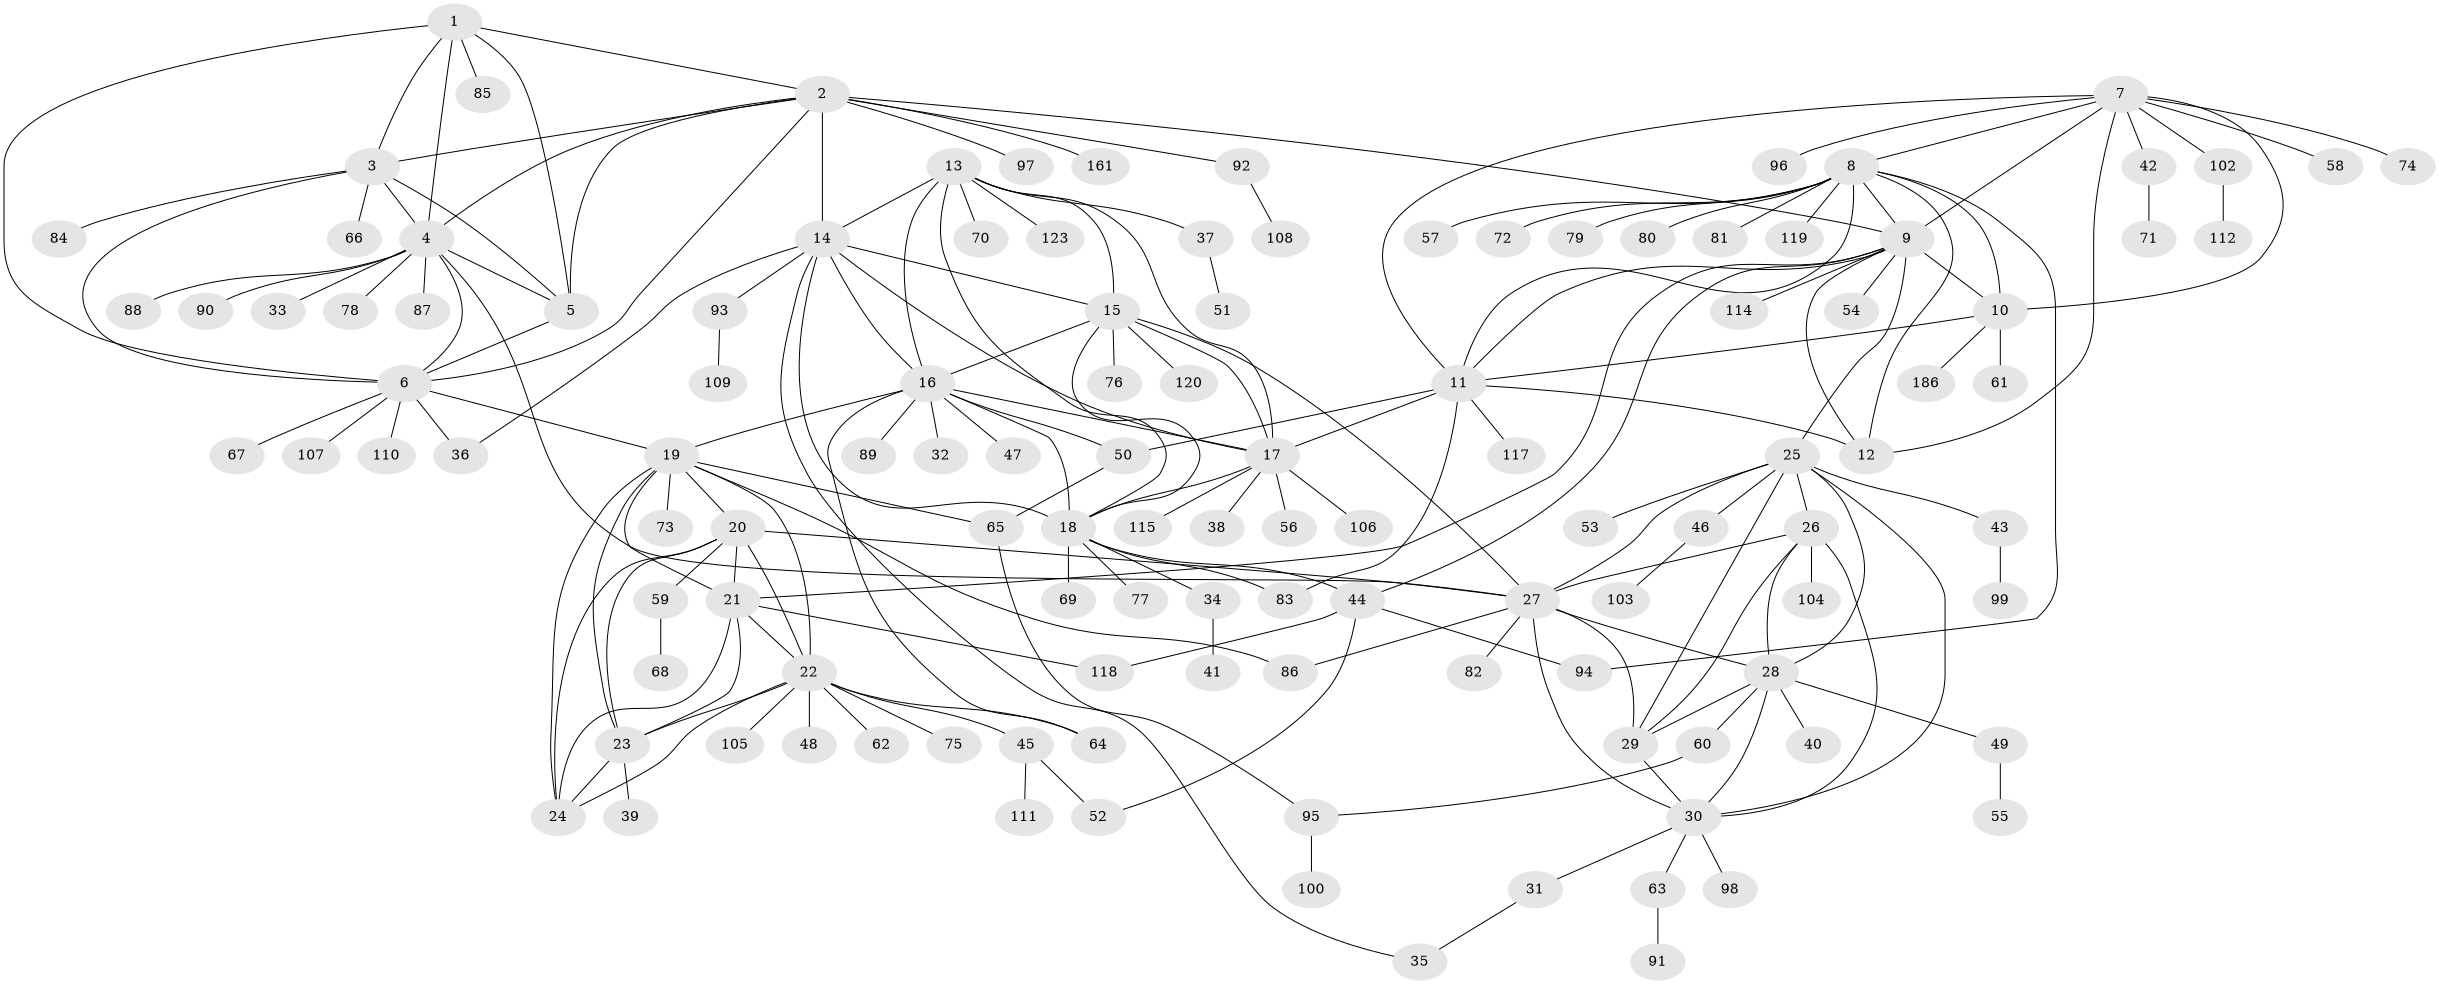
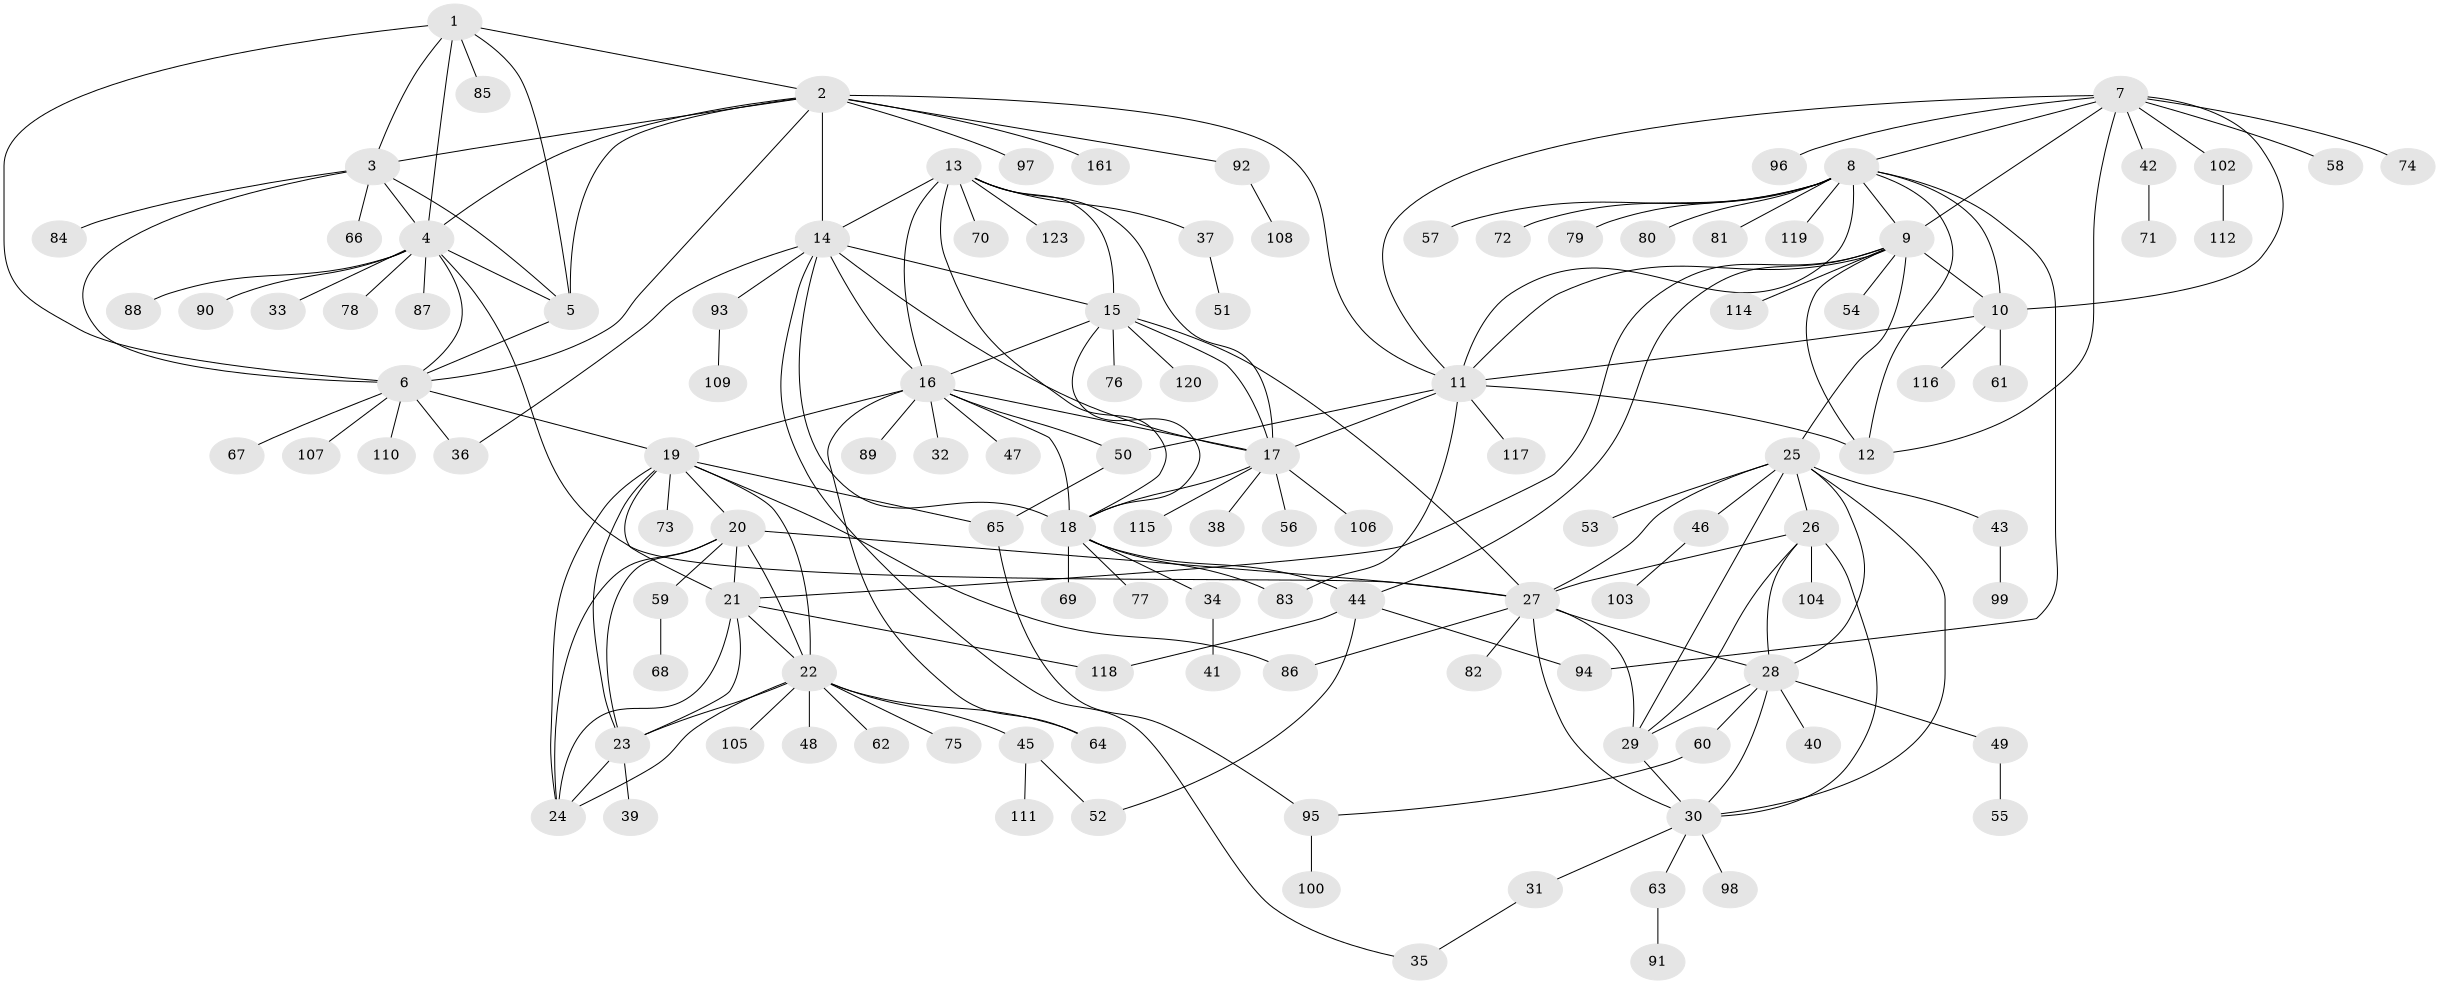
edge "2" -- "9": now "2" -- "11"
node "186": label "186" -> "116"
